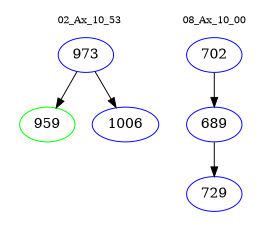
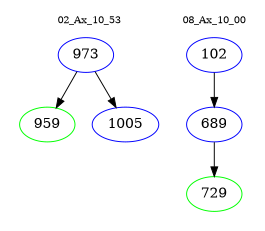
node "702": label "702" -> "102"
node "1006": label "1006" -> "1005"
node "729": color blue -> green
